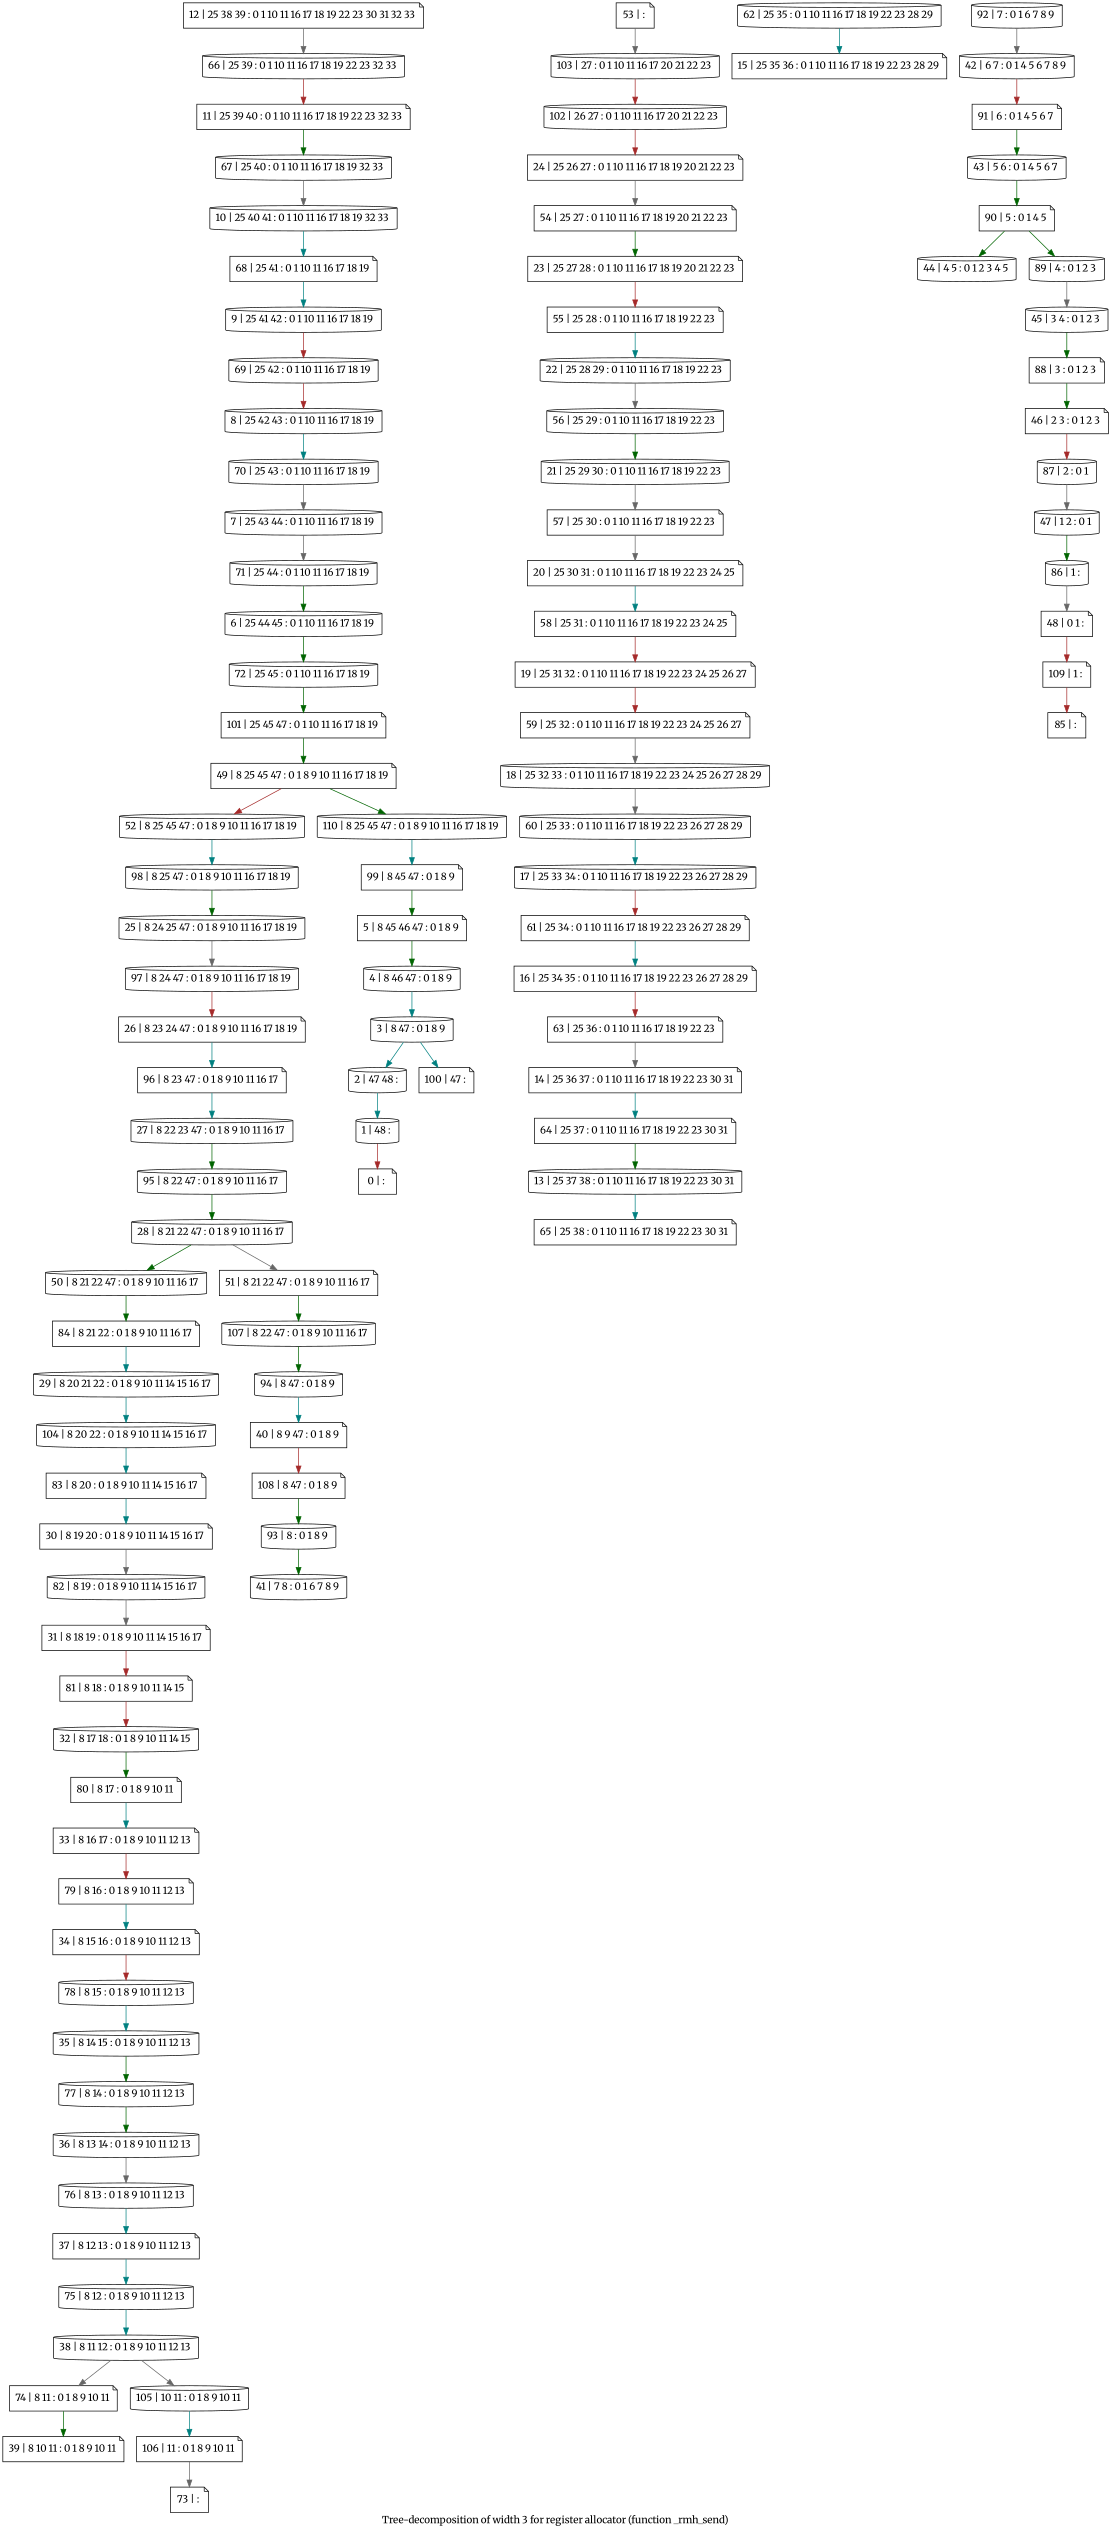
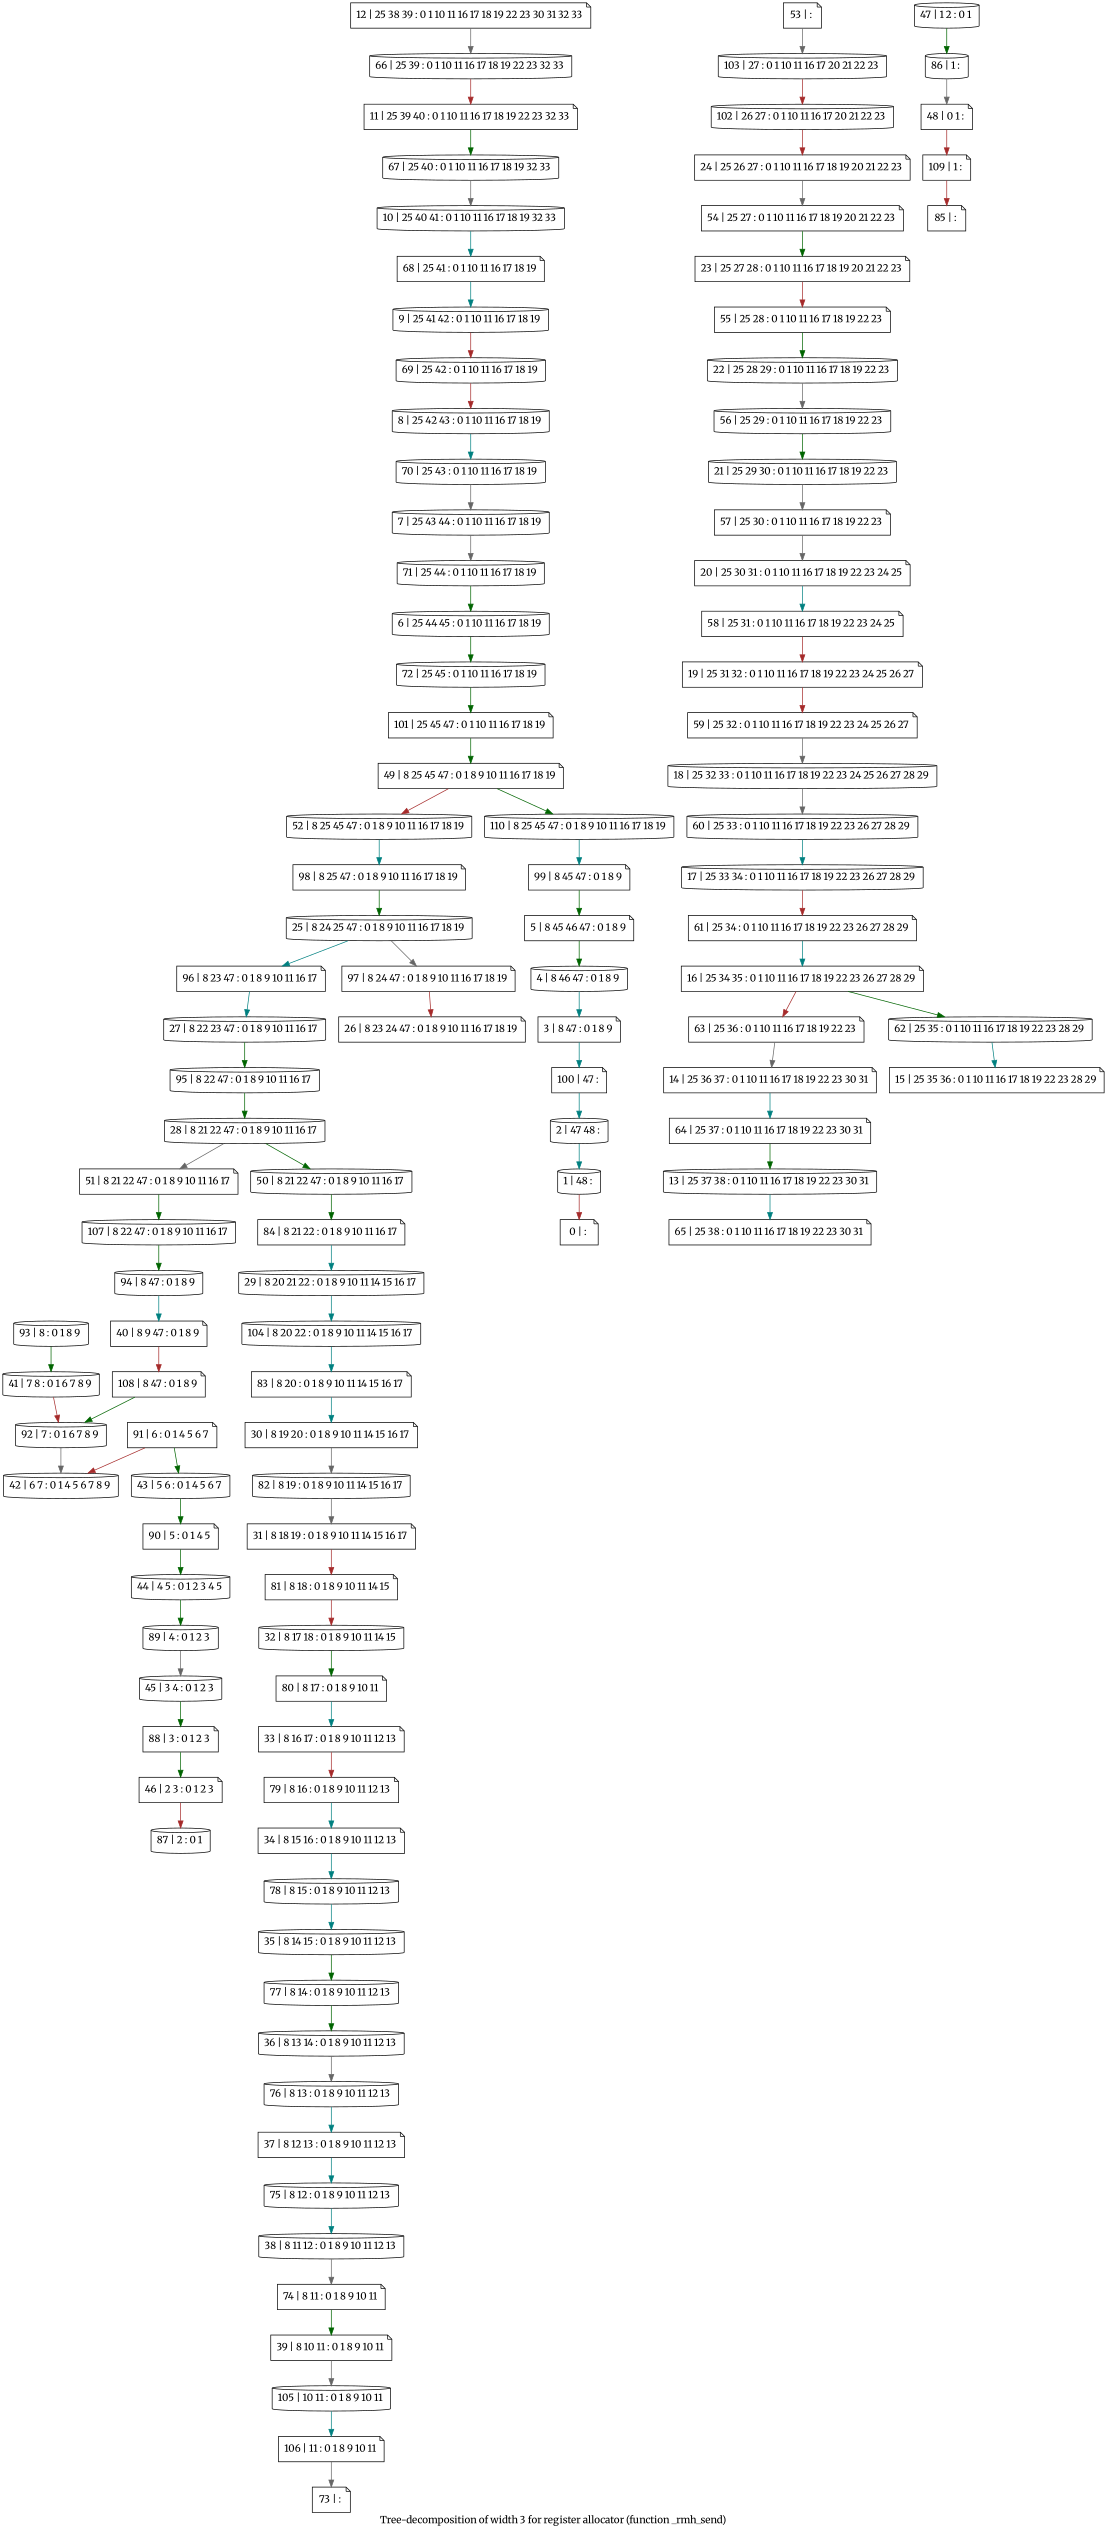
edge "42 | 6 7 : 0 1 4 5 6 7 8 9" -> "91 | 6 : 0 1 4 5 6 7": reversed
edge "90 | 5 : 0 1 4 5" -> "89 | 4 : 0 1 2 3": now "44 | 4 5 : 0 1 2 3 4 5" -> "89 | 4 : 0 1 2 3"
edge "55 | 25 28 : 0 1 10 11 16 17 18 19 22 23" -> "22 | 25 28 29 : 0 1 10 11 16 17 18 19 22 23": color teal -> darkgreen
edge "87 | 2 : 0 1" -> "47 | 1 2 : 0 1": removed
node "98 | 8 25 47 : 0 1 8 9 10 11 16 17 18 19": shape cylinder -> note
node "97 | 8 24 47 : 0 1 8 9 10 11 16 17 18 19": shape cylinder -> note
edge "16 | 25 34 35 : 0 1 10 11 16 17 18 19 22 23 26 27 28 29" -> "62 | 25 35 : 0 1 10 11 16 17 18 19 22 23 28 29": added
node "3 | 8 47 : 0 1 8 9": shape cylinder -> note
edge "26 | 8 23 24 47 : 0 1 8 9 10 11 16 17 18 19" -> "96 | 8 23 47 : 0 1 8 9 10 11 16 17": now "25 | 8 24 25 47 : 0 1 8 9 10 11 16 17 18 19" -> "96 | 8 23 47 : 0 1 8 9 10 11 16 17"
edge "3 | 8 47 : 0 1 8 9" -> "2 | 47 48 :": now "100 | 47 :" -> "2 | 47 48 :"
edge "41 | 7 8 : 0 1 6 7 8 9" -> "92 | 7 : 0 1 6 7 8 9": added
edge "108 | 8 47 : 0 1 8 9" -> "93 | 8 : 0 1 8 9": now "108 | 8 47 : 0 1 8 9" -> "92 | 7 : 0 1 6 7 8 9"
edge "34 | 8 15 16 : 0 1 8 9 10 11 12 13" -> "78 | 8 15 : 0 1 8 9 10 11 12 13": color brown -> teal
edge "38 | 8 11 12 : 0 1 8 9 10 11 12 13" -> "105 | 10 11 : 0 1 8 9 10 11": now "39 | 8 10 11 : 0 1 8 9 10 11" -> "105 | 10 11 : 0 1 8 9 10 11"
